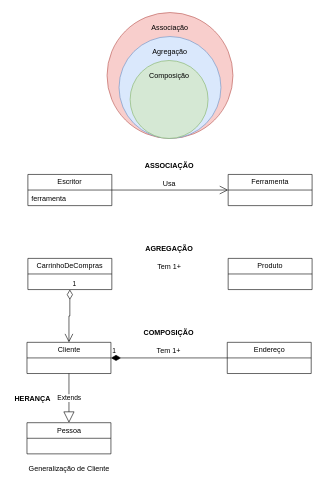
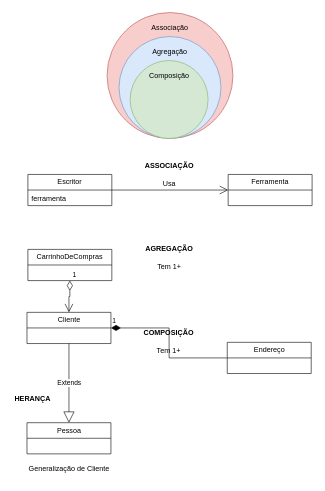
node "CarrinhoDeCompras": moved (70, 274) -> (70, 265)
node "Produto": removed
node "Cliente": moved (69, 358) -> (69, 328)
